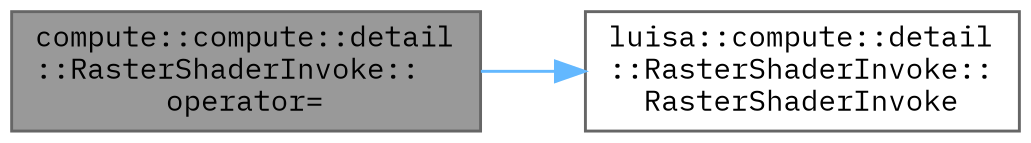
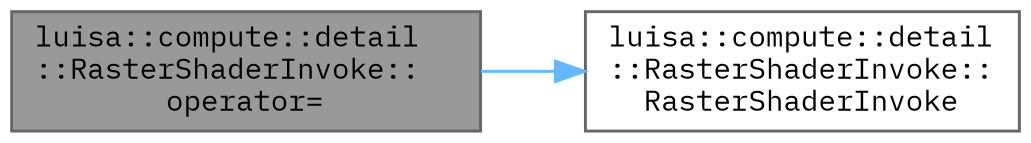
node "compute::compute::detail ::RasterShaderInvoke:: operator=": label "compute::compute::detail ::RasterShaderInvoke:: operator=" -> "luisa::compute::detail ::RasterShaderInvoke:: operator="
